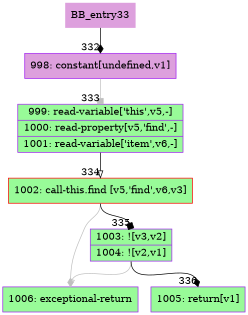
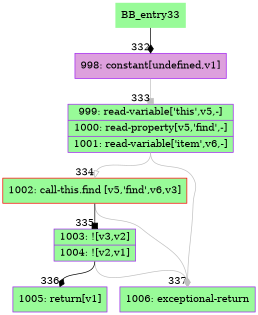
node "BB_entry33": fillcolor plum -> palegreen
edge "999: read-variable['this',v5,-]" -> "1002: call-this.find [v5,'find',v6,v3]": color black -> gray
edge "999: read-variable['this',v5,-]" -> "1006: exceptional-return": added
